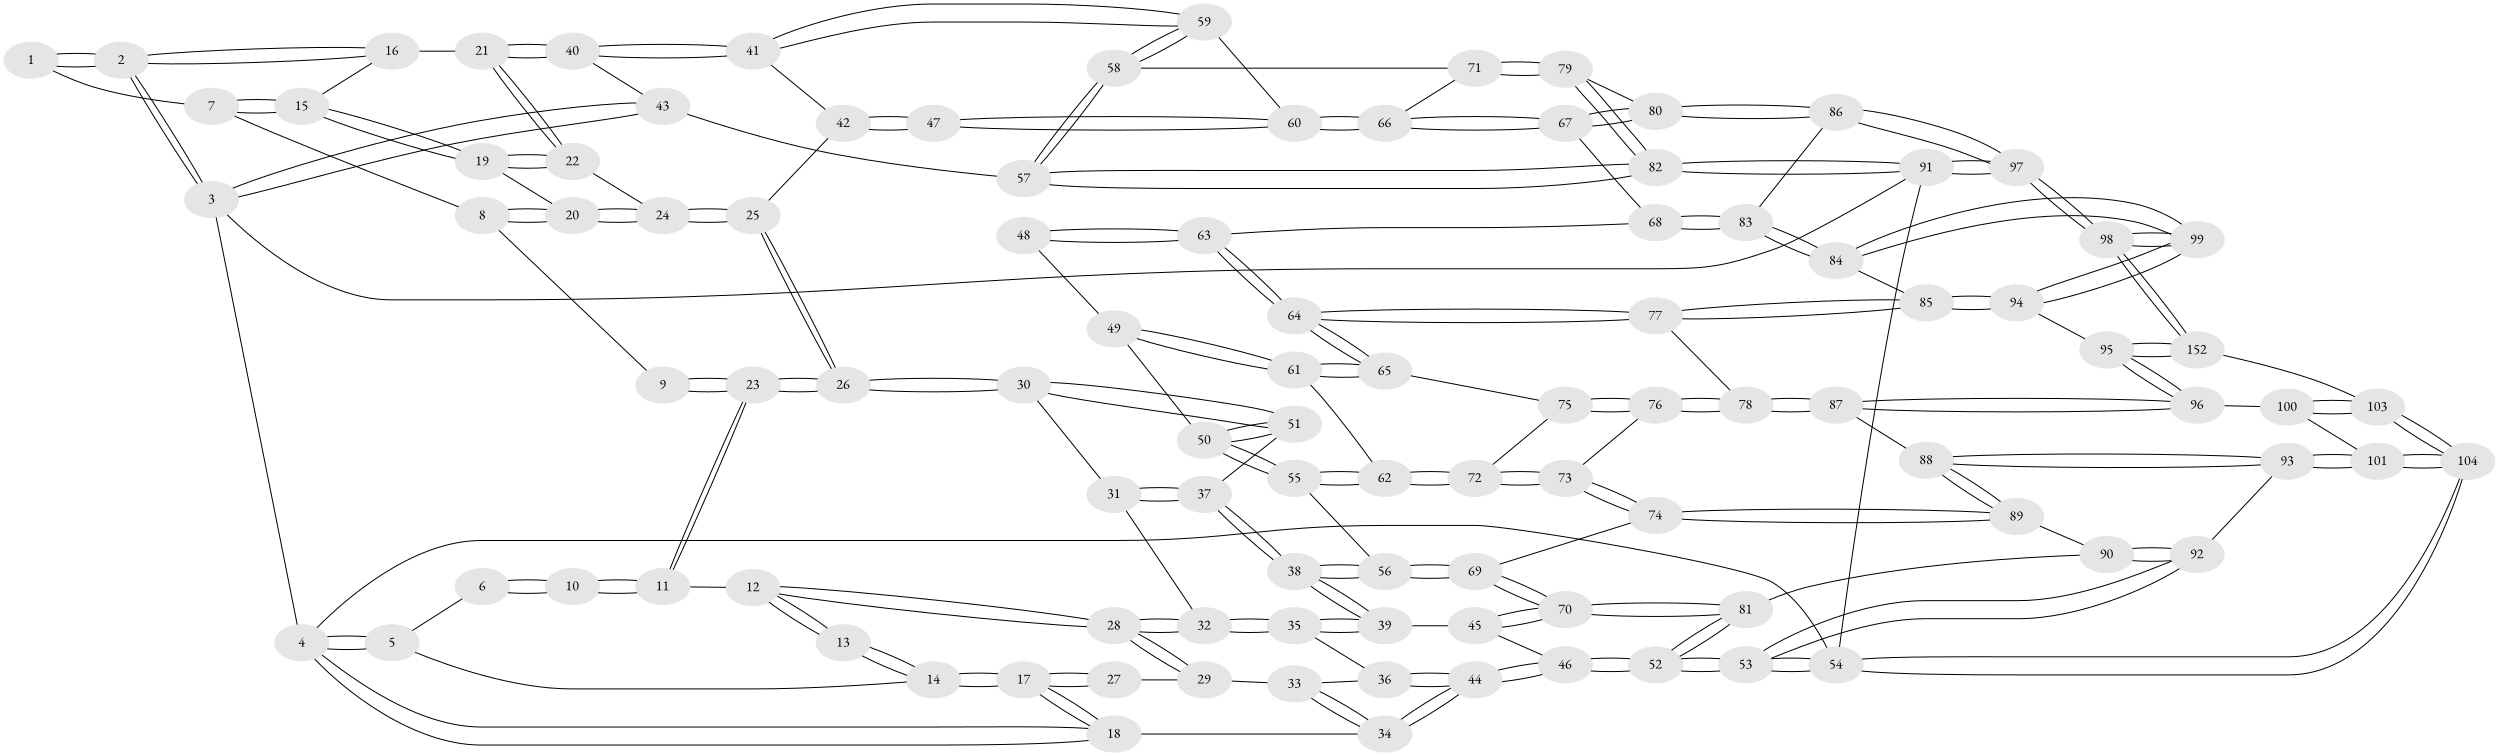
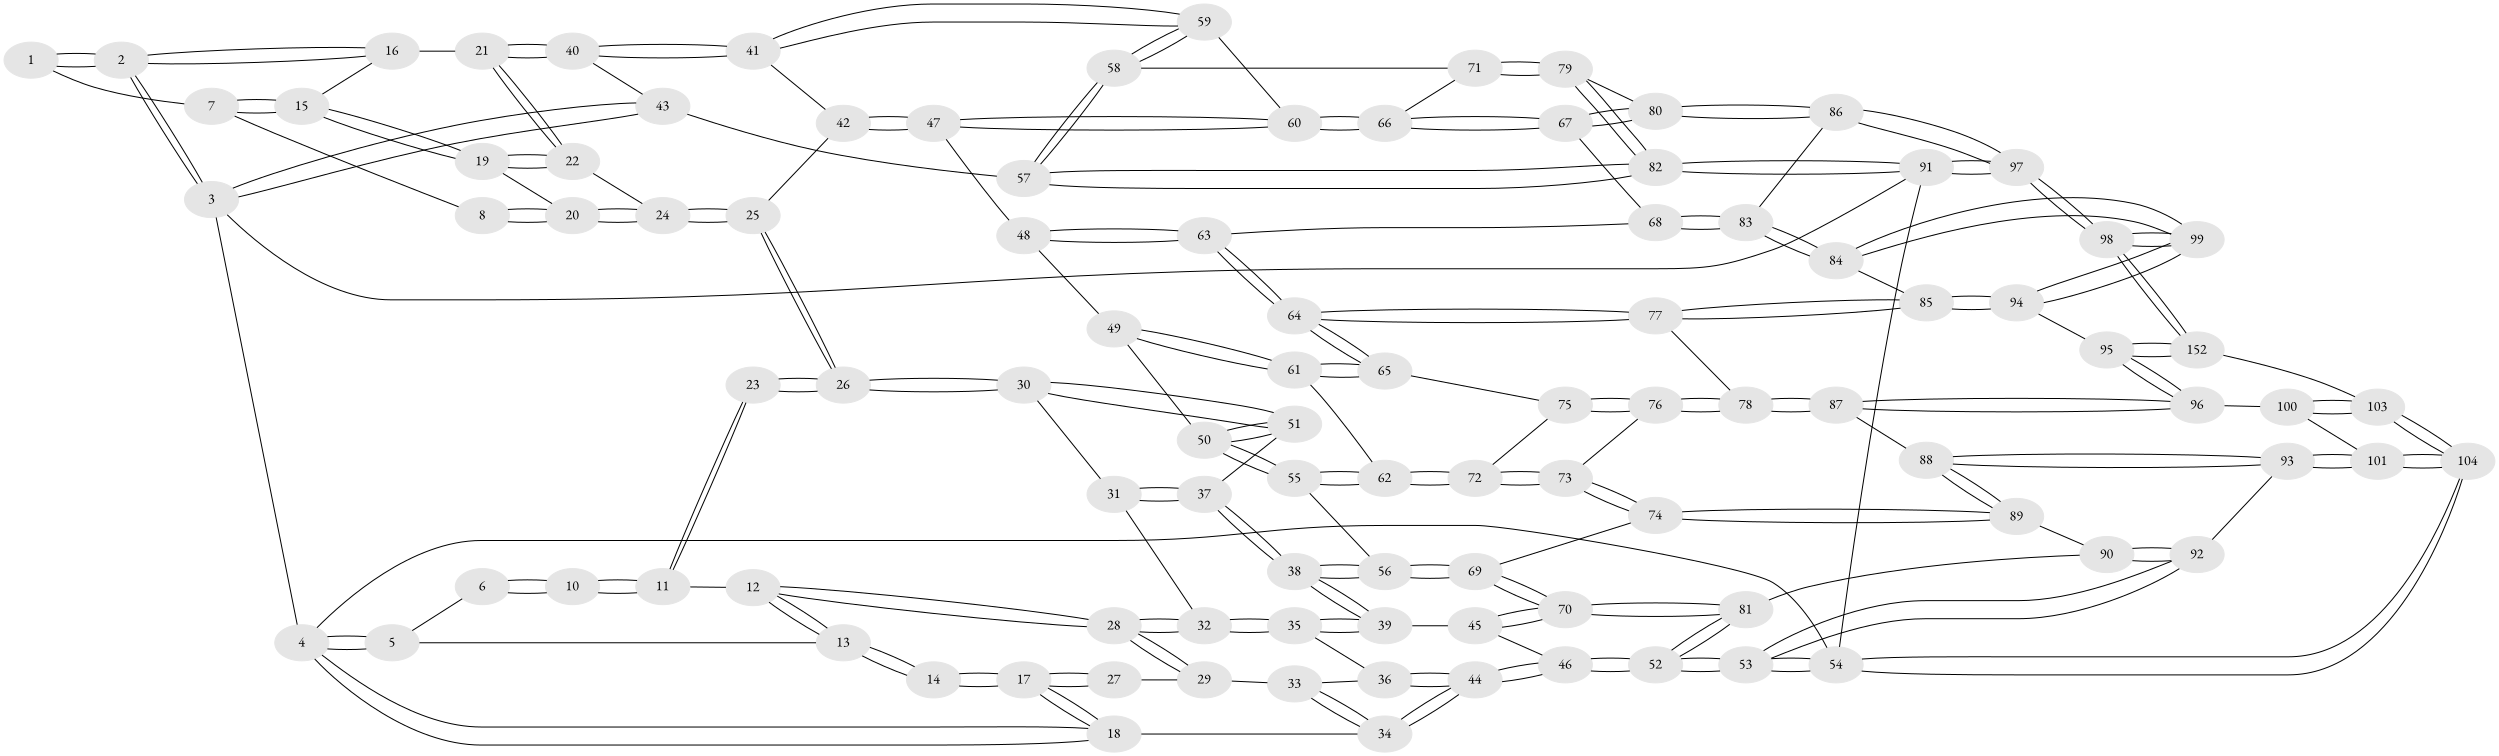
edge "47" -- "48": added
node "9": removed
edge "5" -- "14": now "5" -- "13"
